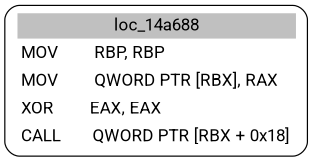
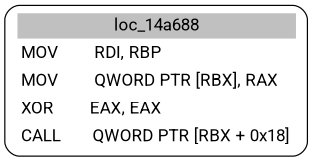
node "loc_14a688": text "MOV        RBP, RBP" -> "MOV        RDI, RBP"
